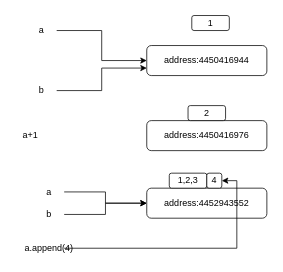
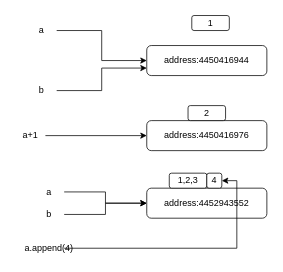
edge "a+1" -> "address:4450416976": added
